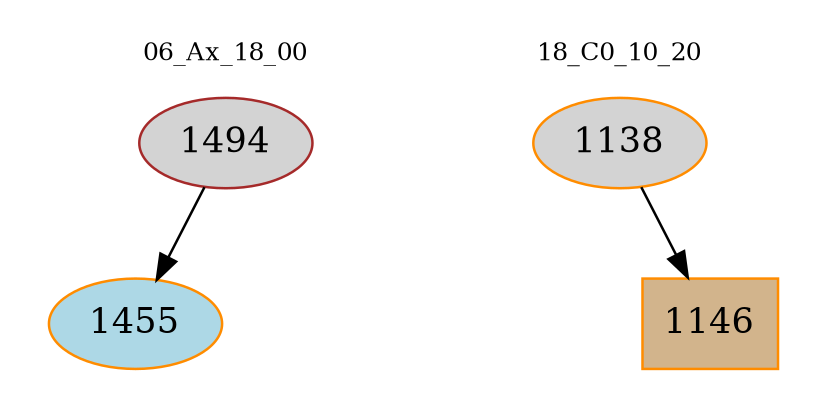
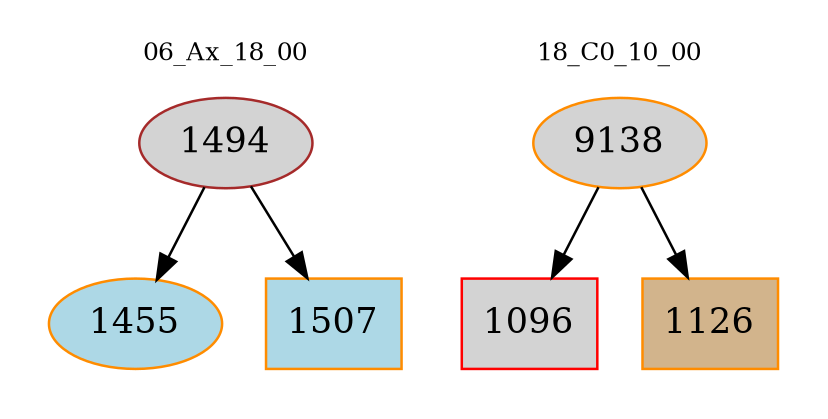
cluster "18_C0_10_20": label "18_C0_10_20" -> "18_C0_10_00"
node "1138": label "1138" -> "9138"
node "1507": added
node "1096": added
node "1146": label "1146" -> "1126"
